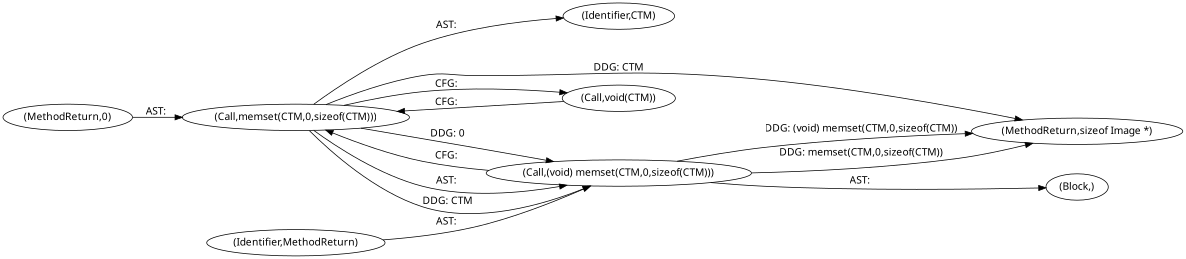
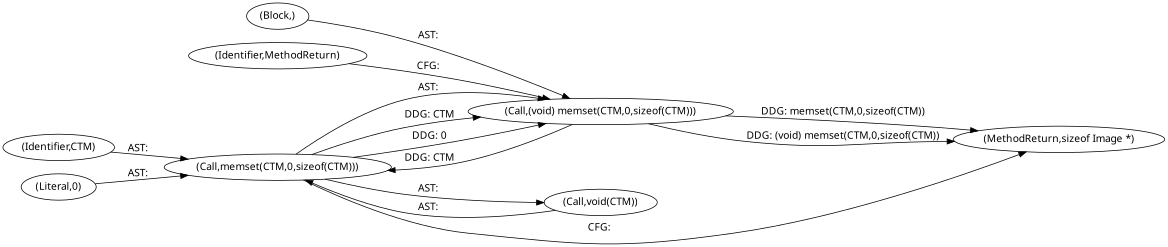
edge "(Call,memset(CTM,0,sizeof(CTM)))" -> "(Identifier,CTM)": reversed
edge "(Call,memset(CTM,0,sizeof(CTM)))" -> "(MethodReturn,sizeof Image *)": label "DDG: CTM" -> "CFG: "
edge "(Call,memset(CTM,0,sizeof(CTM)))" -> "(Call,void(CTM))": label "CFG: " -> "AST: "
edge "(Call,void(CTM))" -> "(Call,memset(CTM,0,sizeof(CTM)))": label "CFG: " -> "AST: "
node "(MethodReturn,0)": label "(MethodReturn,0)" -> "(Literal,0)"
edge "(Call,(void) memset(CTM,0,sizeof(CTM)))" -> "(Call,memset(CTM,0,sizeof(CTM)))": label "CFG: " -> "DDG: CTM"
edge "(Call,(void) memset(CTM,0,sizeof(CTM)))" -> "(Block,)": reversed
edge "(Identifier,MethodReturn)" -> "(Call,(void) memset(CTM,0,sizeof(CTM)))": label "AST: " -> "CFG: "
